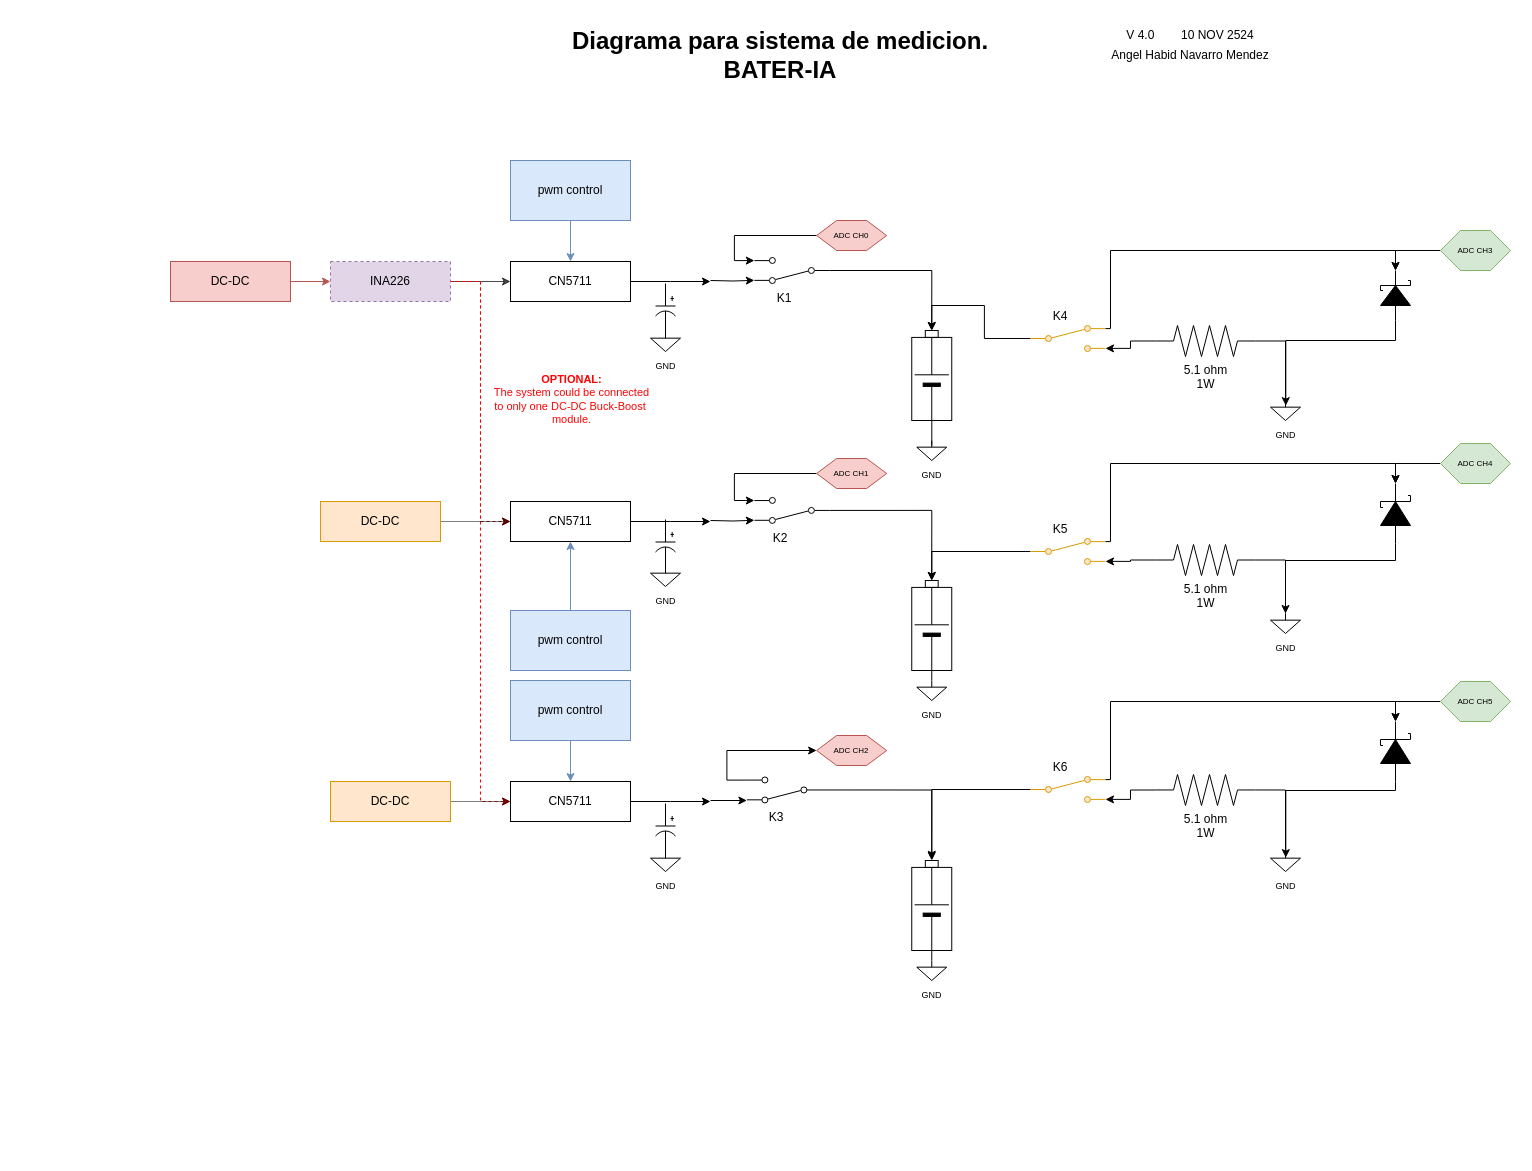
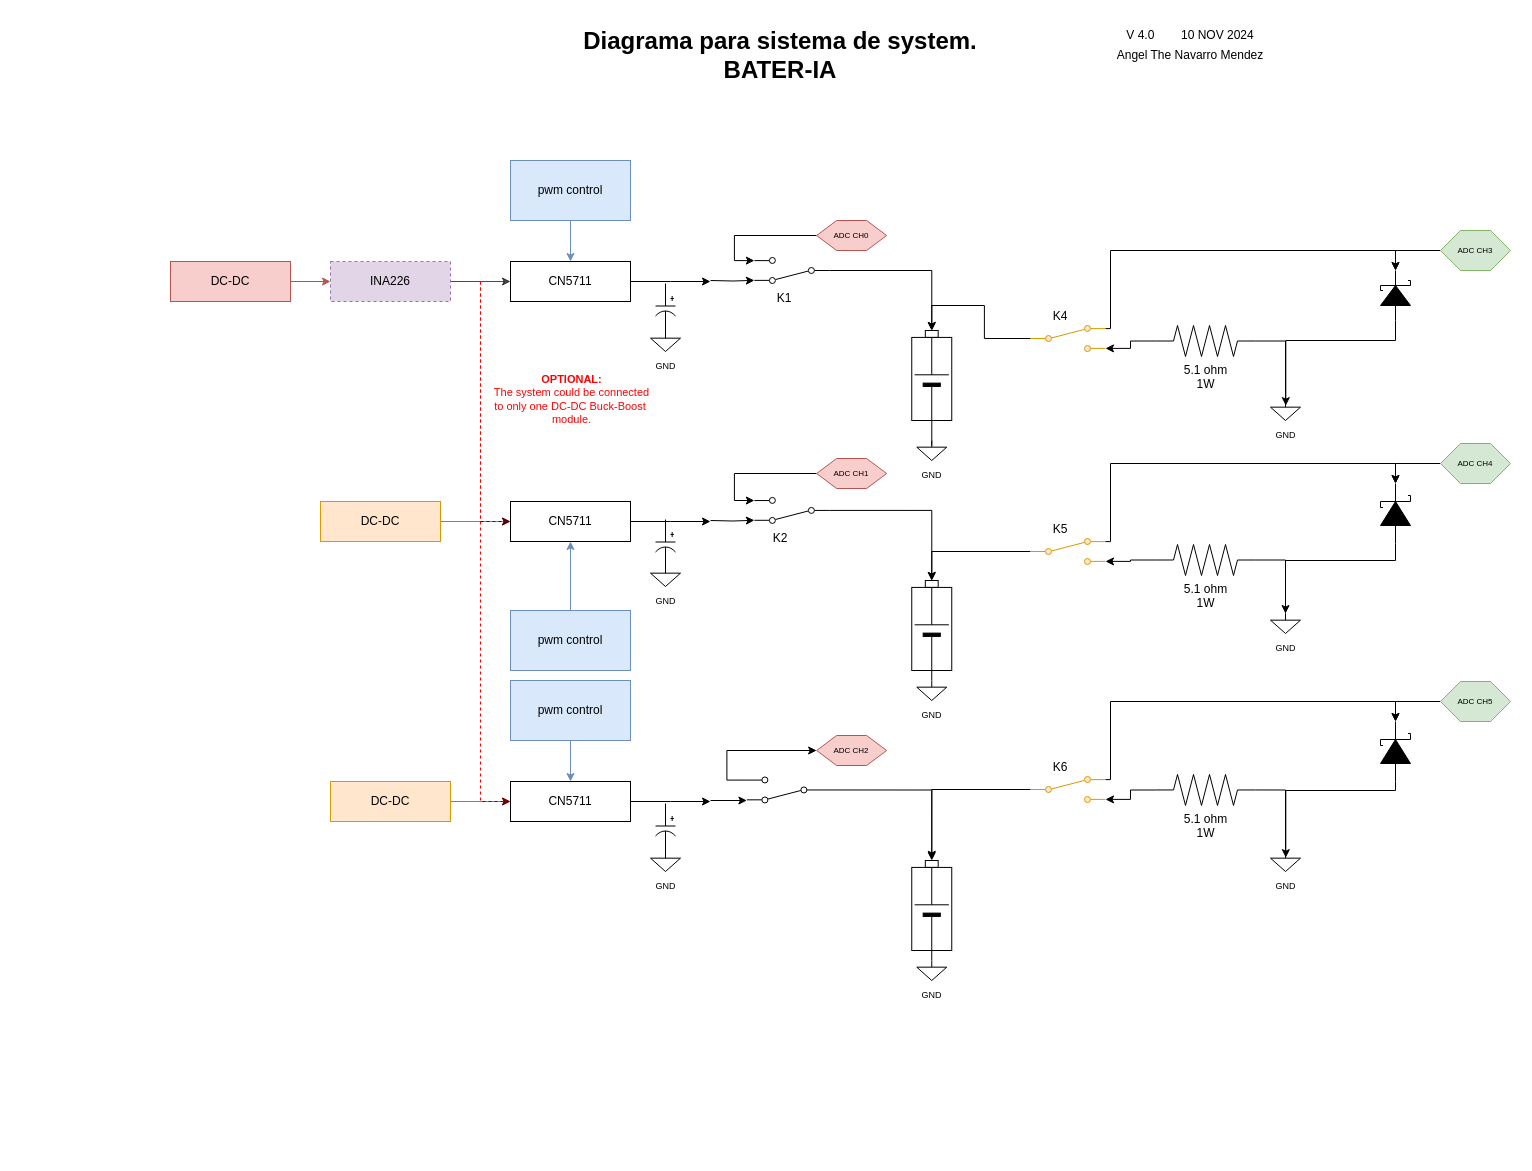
node "Diagrama para sistema de medicion. BATER-IA": label "Diagrama para sistema de medicion. BATER-IA" -> "Diagrama para sistema de system. BATER-IA"
node "V 4.0 10 NOV 2524": label "V 4.0 10 NOV 2524" -> "V 4.0 10 NOV 2024"
node "Angel Habid Navarro Mendez": label "Angel Habid Navarro Mendez" -> "Angel The Navarro Mendez"
node "K3": removed
